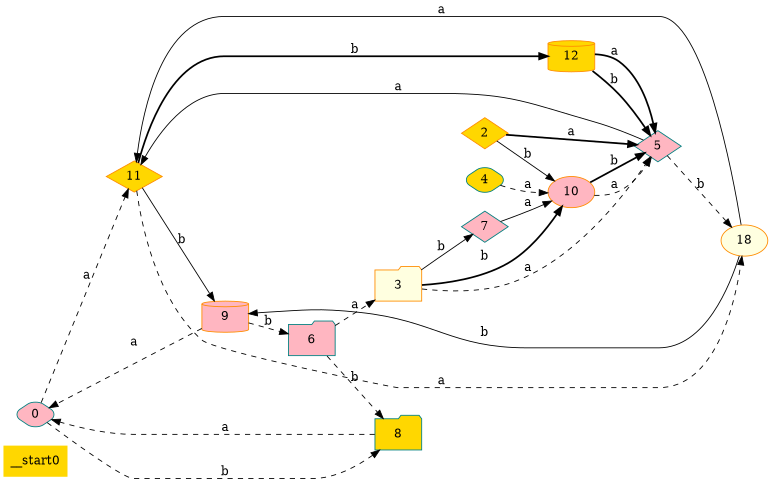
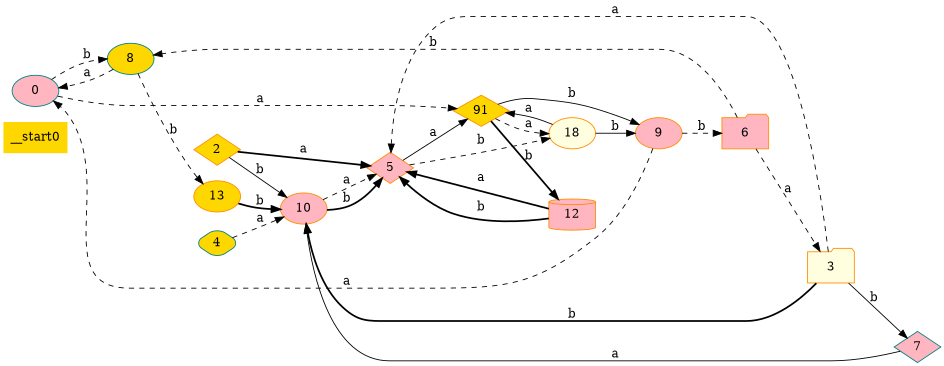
node "12": fillcolor gold -> lightpink
node "5": color teal -> darkorange
node "11": label "11" -> "91"
node "13": added
node "9": shape cylinder -> ellipse
node "6": color teal -> darkorange
node "0": shape diamond -> ellipse
node "8": shape folder -> ellipse
